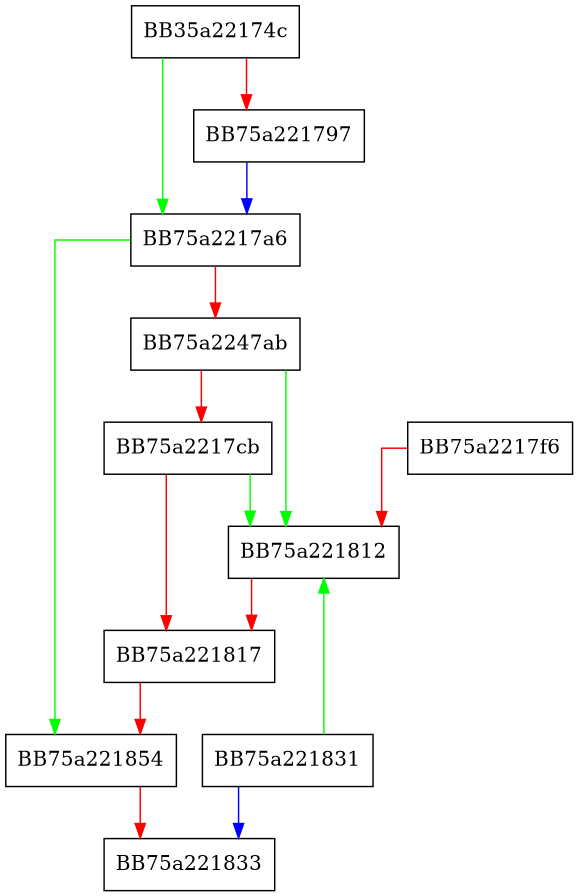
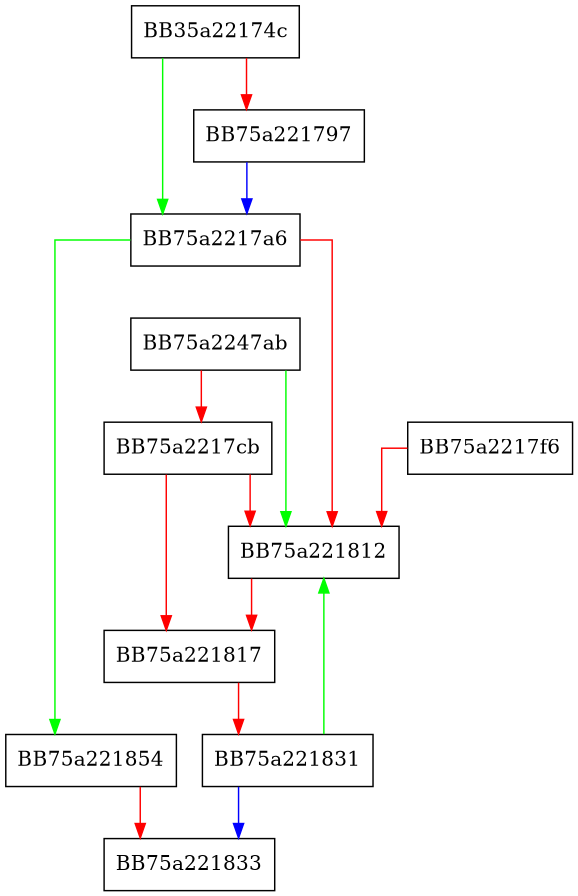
edge "BB75a2217a6" -> "BB75a2247ab": now "BB75a2217a6" -> "BB75a221812"
edge "BB75a2217cb" -> "BB75a221812": color green -> red
edge "BB75a221817" -> "BB75a221854": now "BB75a221817" -> "BB75a221831"
